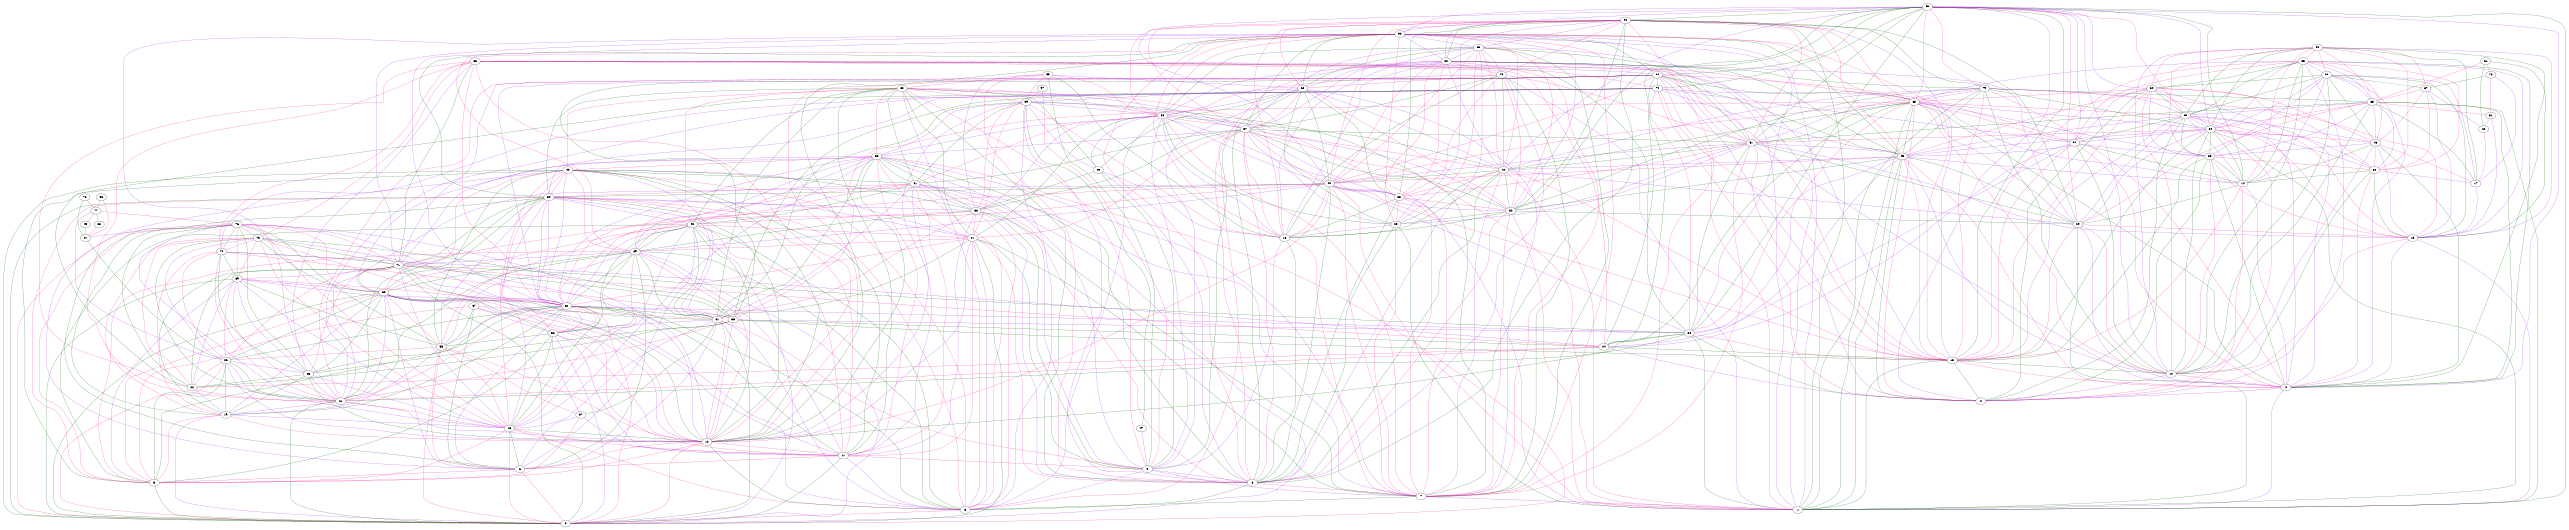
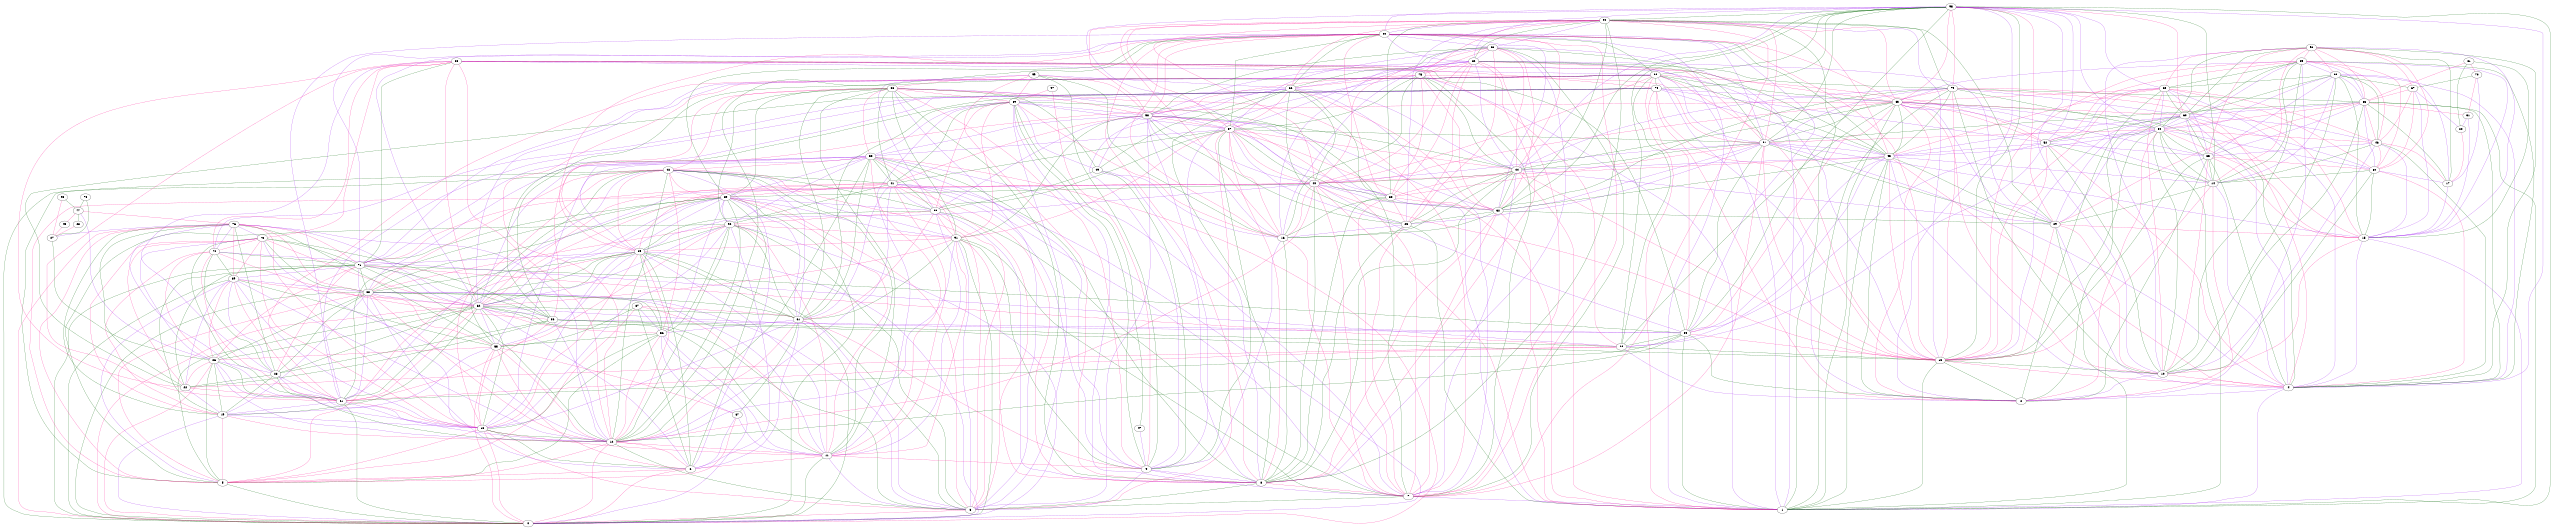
edge "9" -> "38": now "9" -> "59"
edge "21" -> "23": reversed
